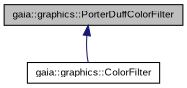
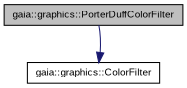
edge "gaia::graphics::ColorFilter" -> "gaia::graphics::PorterDuffColorFilter": reversed
